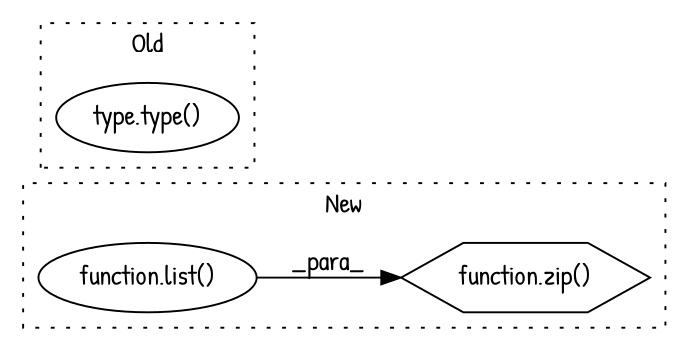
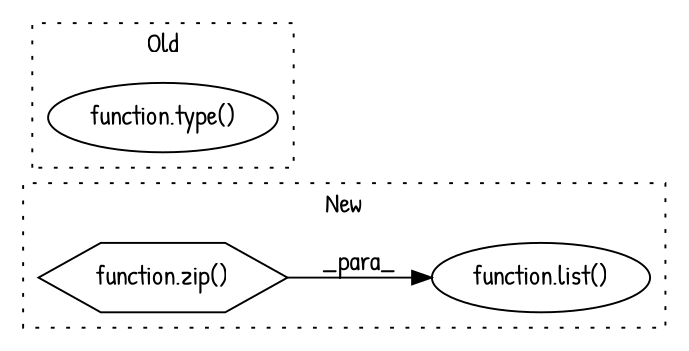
node "type.type()": label "type.type()" -> "function.type()"
edge "function.list()" -> "function.zip()": reversed
